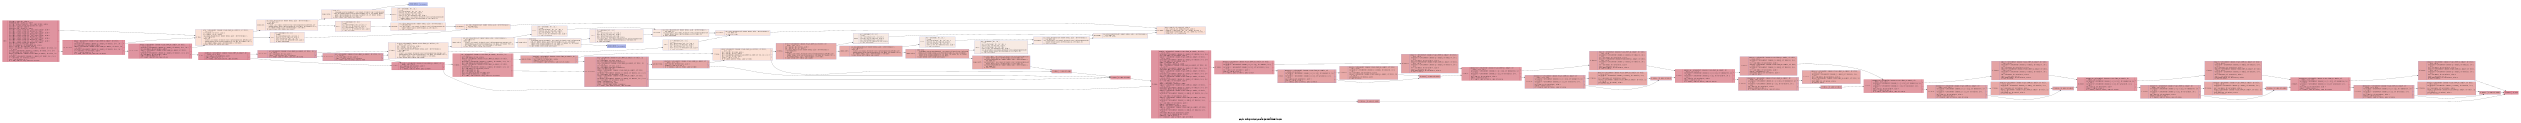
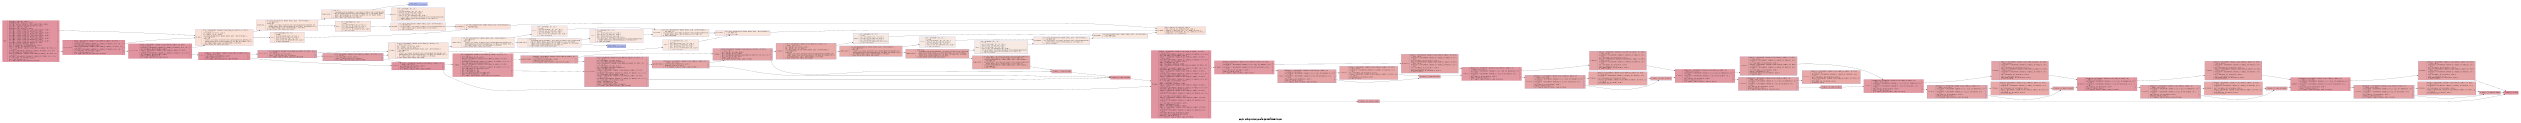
node "if.then64:": fillcolor #f7bca170 -> #c32e3170
